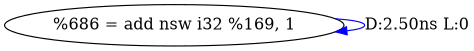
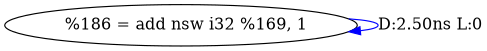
node "%686 = add nsw i32 %169, 1": label "%686 = add nsw i32 %169, 1" -> "%186 = add nsw i32 %169, 1"
